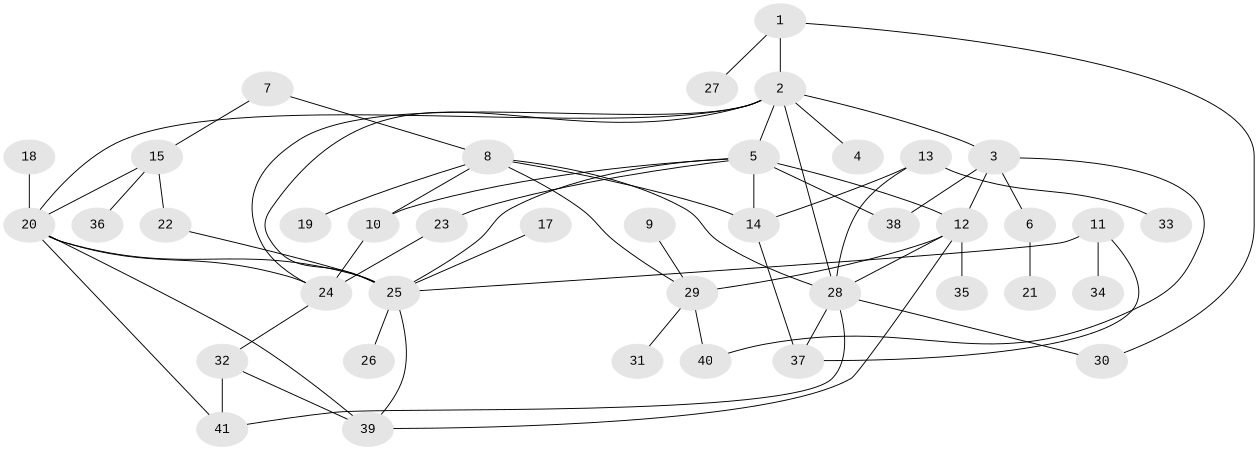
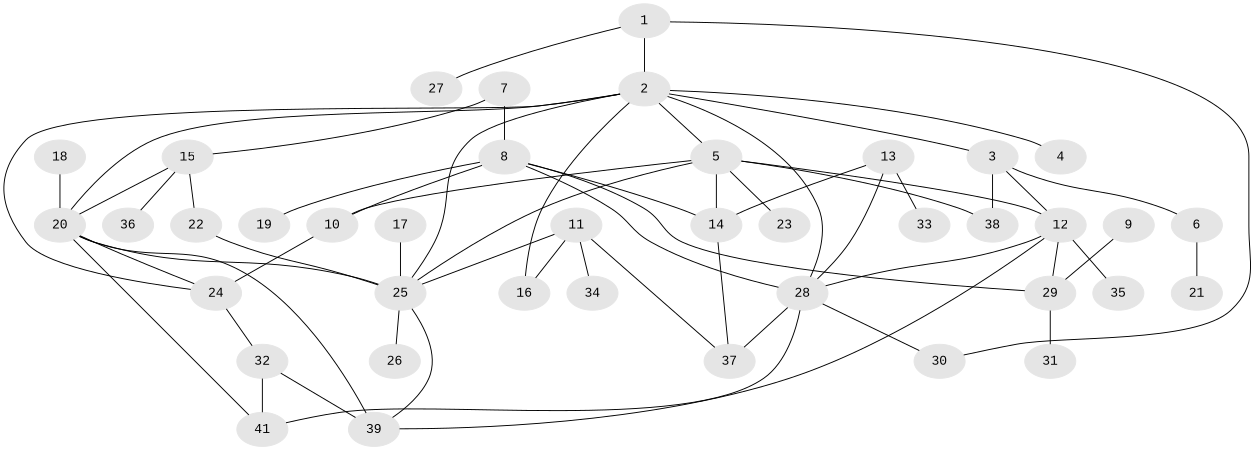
edge "23" -- "24": removed
node "16": added
node "40": removed
